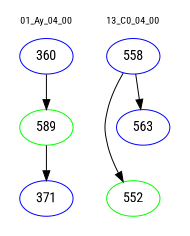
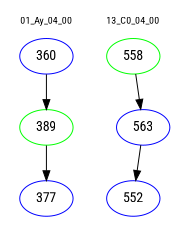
node "558": color blue -> green
edge "558" -> "552": now "563" -> "552"
node "589": label "589" -> "389"
node "371": label "371" -> "377"
node "552": color green -> blue
